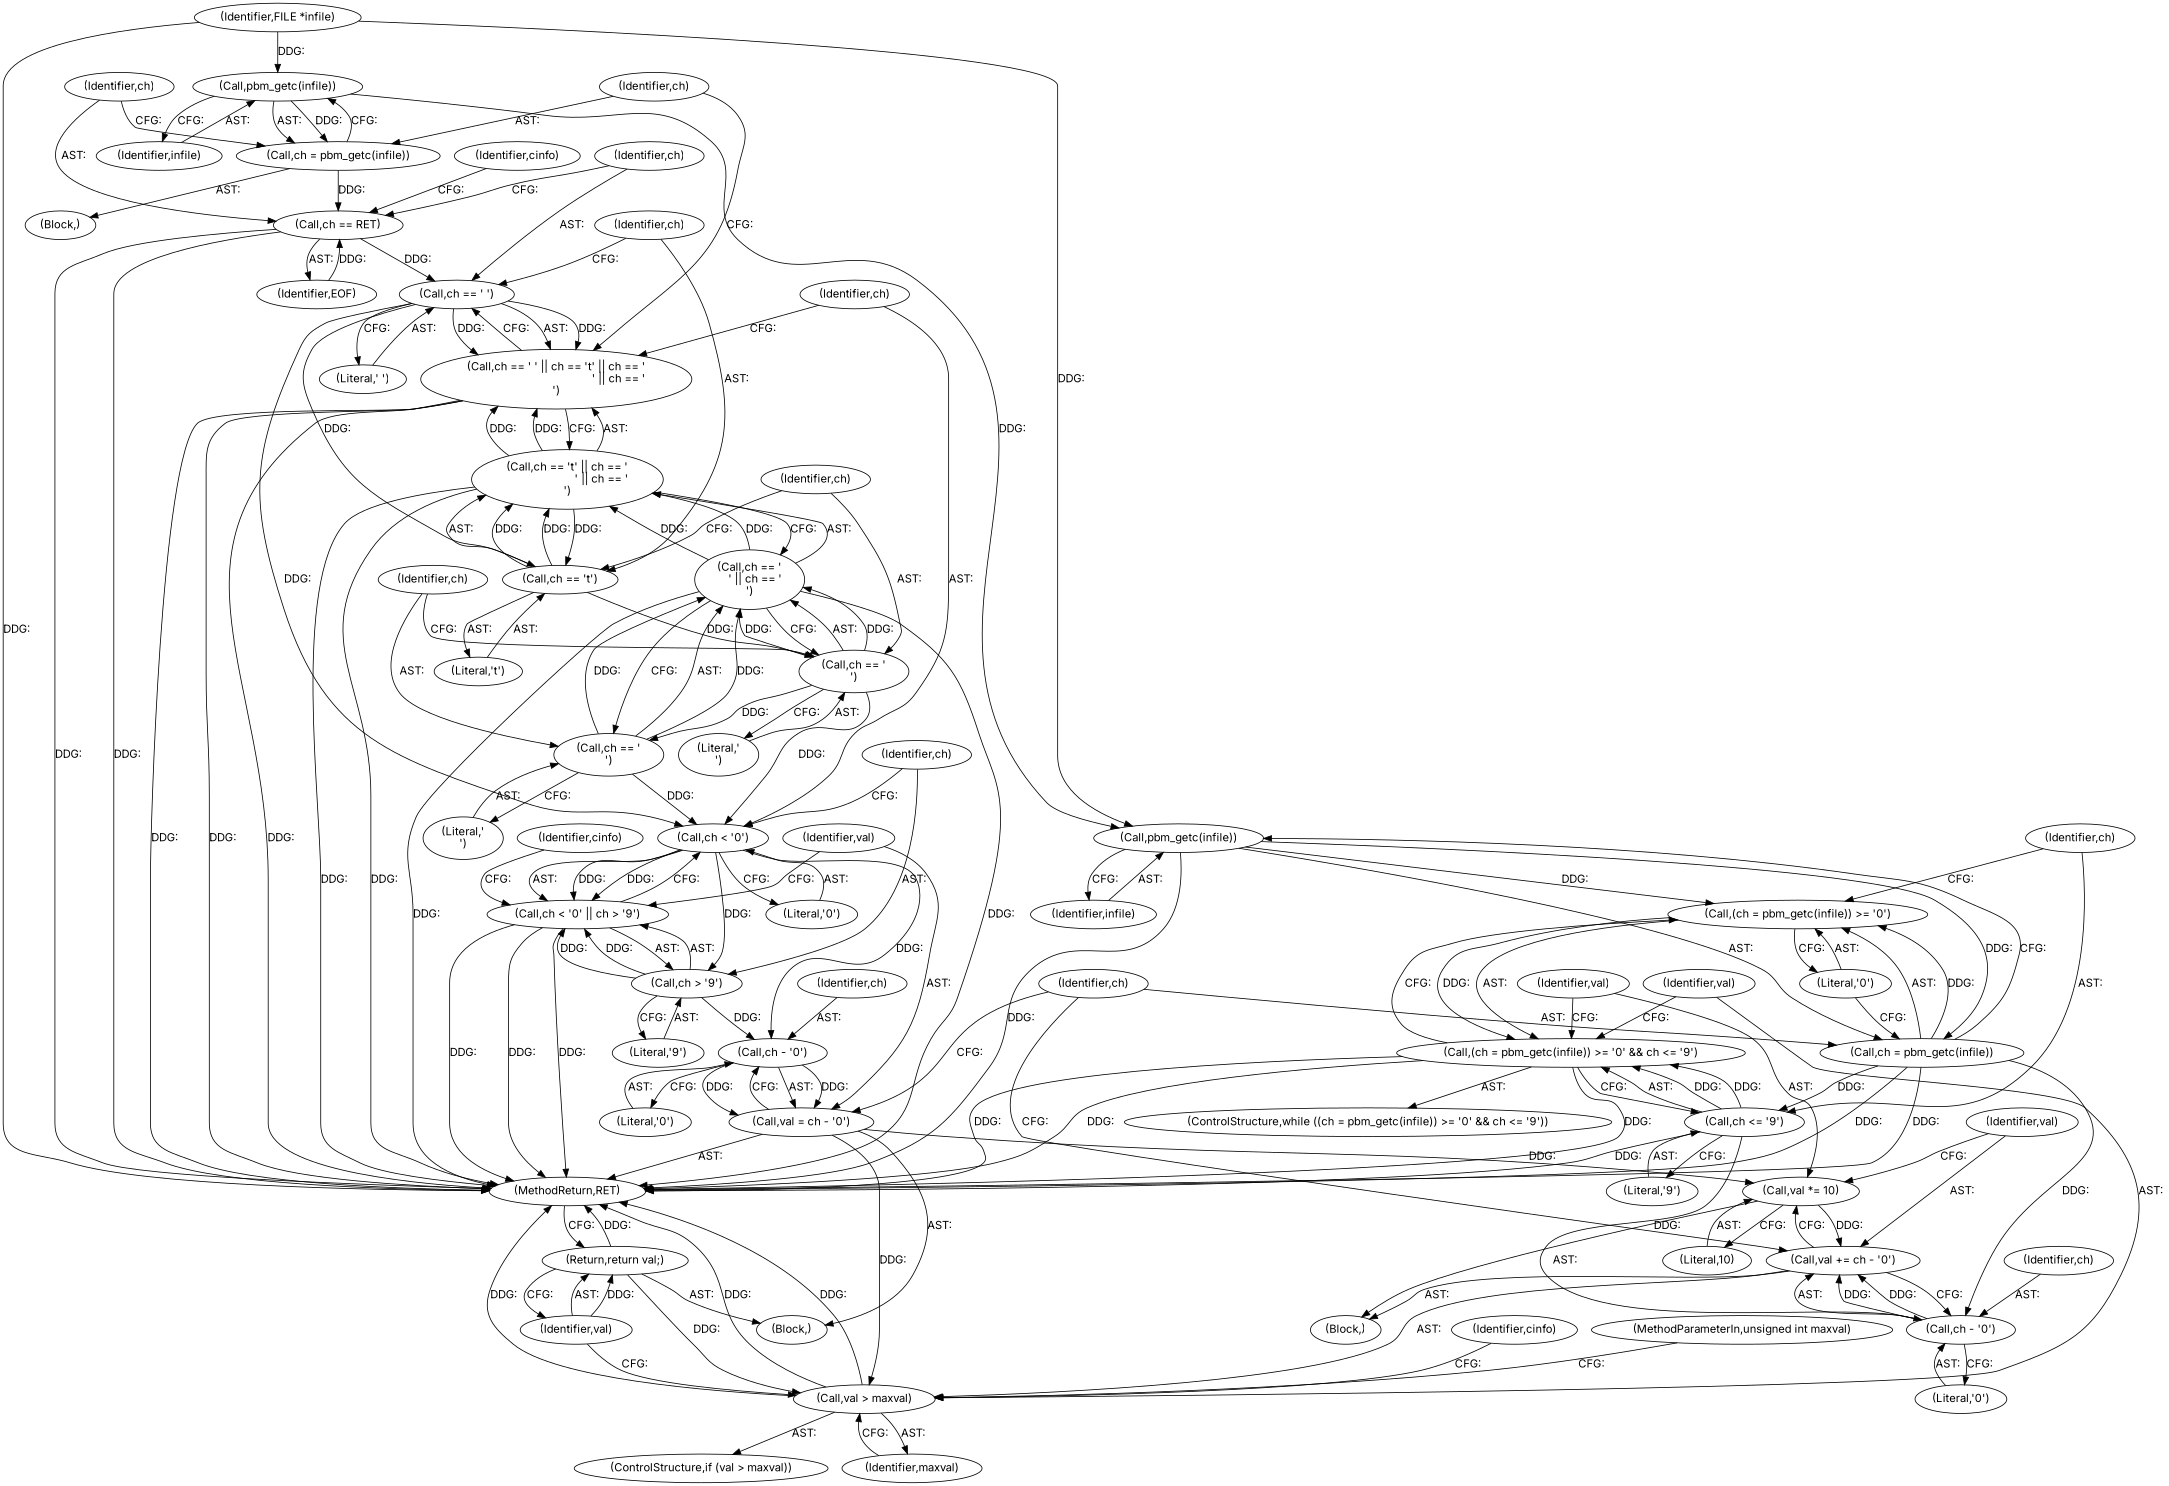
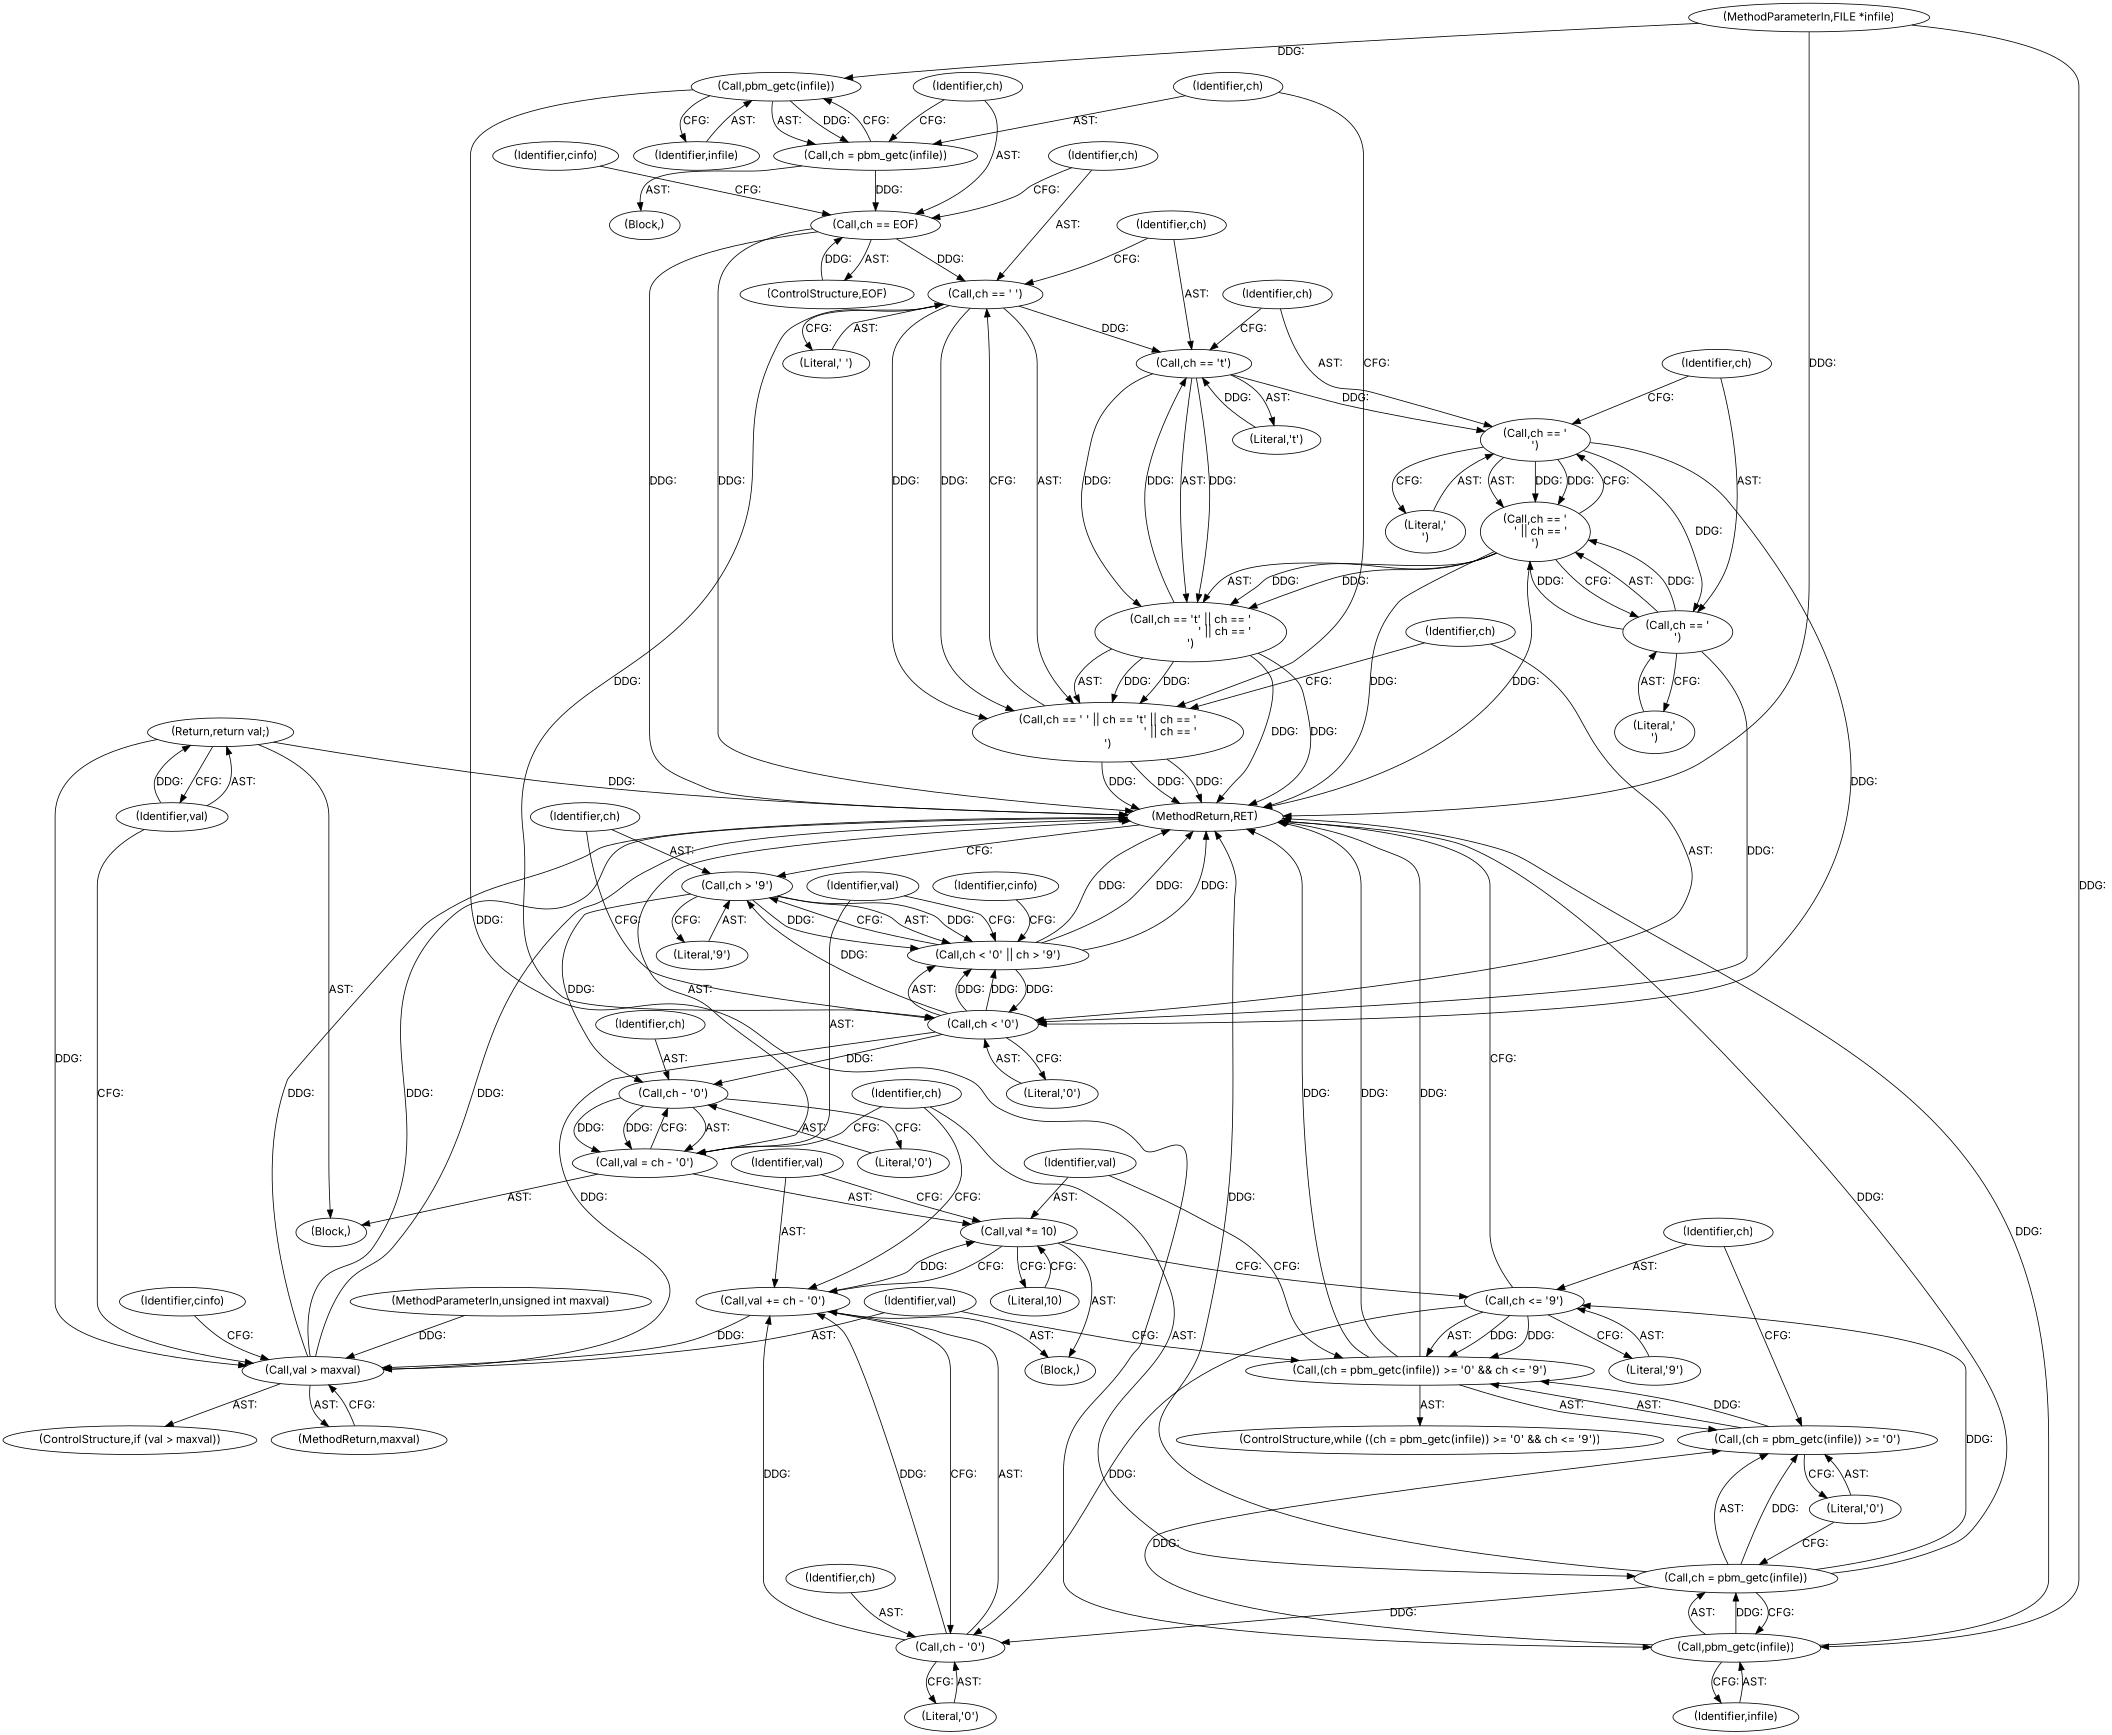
node "(Identifier,FILE *infile)": label "(Identifier,FILE *infile)" -> "(MethodParameterIn,FILE *infile)"
node "(Call,ch == RET)": label "(Call,ch == RET)" -> "(Call,ch == EOF)"
node "(Identifier,EOF)": label "(Identifier,EOF)" -> "(ControlStructure,EOF)"
edge "(Call,ch == ' ' || ch == 't' || ch == ' ' || ch == ' ')" -> "(Call,ch == 't' || ch == ' ' || ch == ' ')": removed, label "CFG:"
edge "(Call,ch == 't' || ch == ' ' || ch == ' ')" -> "(Call,ch == ' ' || ch == ' ')": removed, label "CFG:"
edge "(Literal,'t')" -> "(Call,ch == 't')": label "AST: " -> "DDG: "
edge "(Call,ch < '0' || ch > '9')" -> "(Call,ch < '0')": label "CFG: " -> "DDG: "
edge "(Call,ch < '0' || ch > '9')" -> "(Call,ch > '9')": label "AST: " -> "CFG: "
edge "(Call,(ch = pbm_getc(infile)) >= '0' && ch <= '9')" -> "(Call,(ch = pbm_getc(infile)) >= '0')": label "CFG: " -> "AST: "
edge "(Call,(ch = pbm_getc(infile)) >= '0' && ch <= '9')" -> "(Call,ch <= '9')": now "(Call,val *= 10)" -> "(Call,ch <= '9')"
edge "(Call,val = ch - '0')" -> "(Call,val *= 10)": label "DDG: " -> "AST: "
edge "(Call,ch <= '9')" -> "(MethodReturn,RET)": label "DDG: " -> "CFG: "
edge "(MethodReturn,RET)" -> "(Return,return val;)": now "(MethodReturn,RET)" -> "(Call,ch > '9')"
edge "(Literal,10)" -> "(Call,val *= 10)": label "AST: " -> "CFG: "
edge "(Call,val += ch - '0')" -> "(Call,val *= 10)": label "CFG: " -> "DDG: "
edge "(Call,val *= 10)" -> "(Call,val += ch - '0')": label "DDG: " -> "CFG: "
edge "(Call,val = ch - '0')" -> "(Call,val > maxval)": now "(Call,ch < '0')" -> "(Call,val > maxval)"
edge "(Call,val += ch - '0')" -> "(Call,val > maxval)": label "AST: " -> "DDG: "
edge "(MethodParameterIn,unsigned int maxval)" -> "(Call,val > maxval)": label "CFG: " -> "DDG: "
node "(Identifier,maxval)": label "(Identifier,maxval)" -> "(MethodReturn,maxval)"
